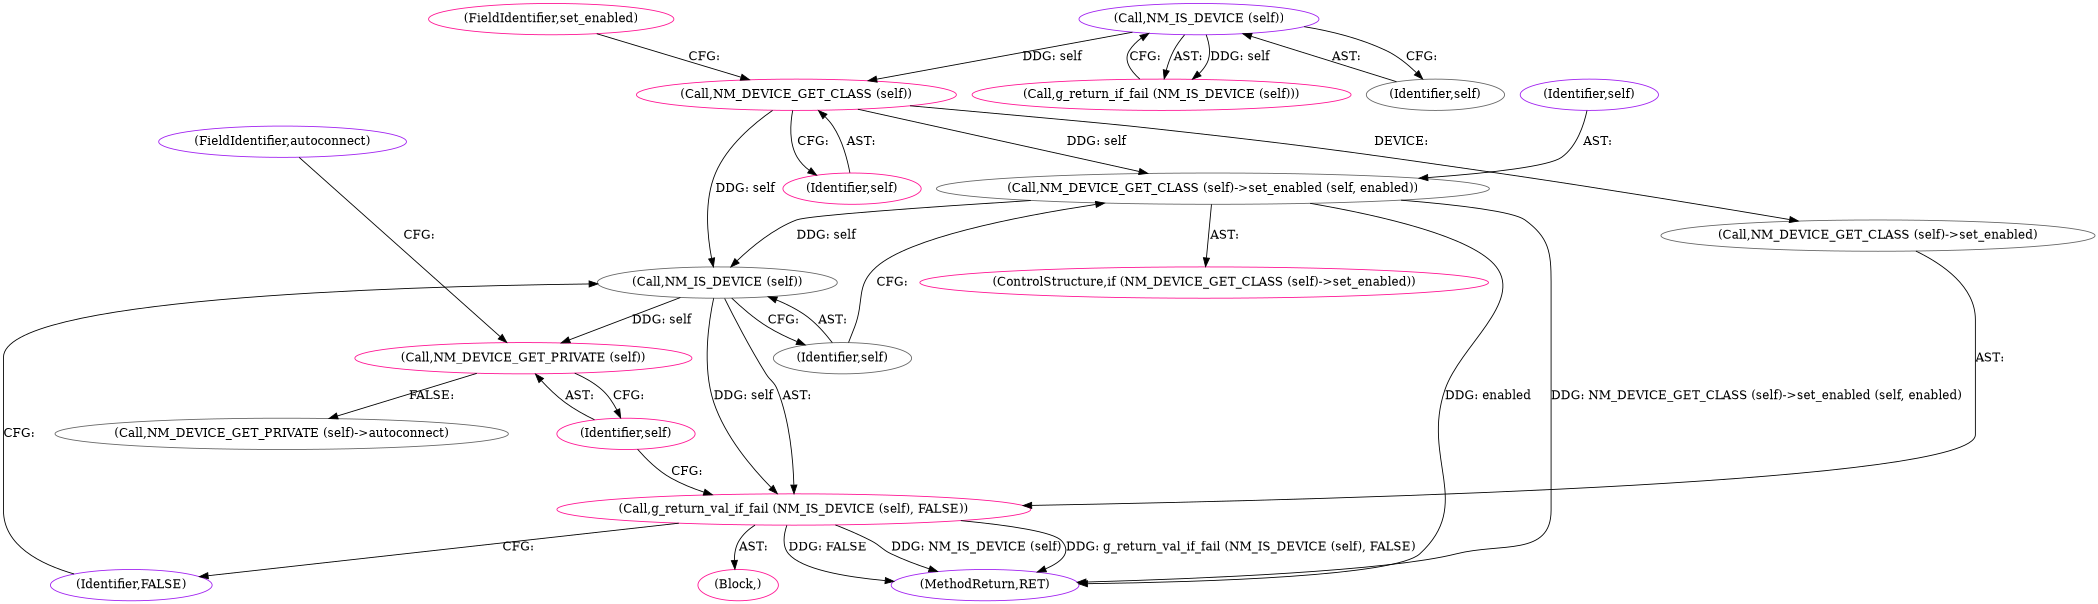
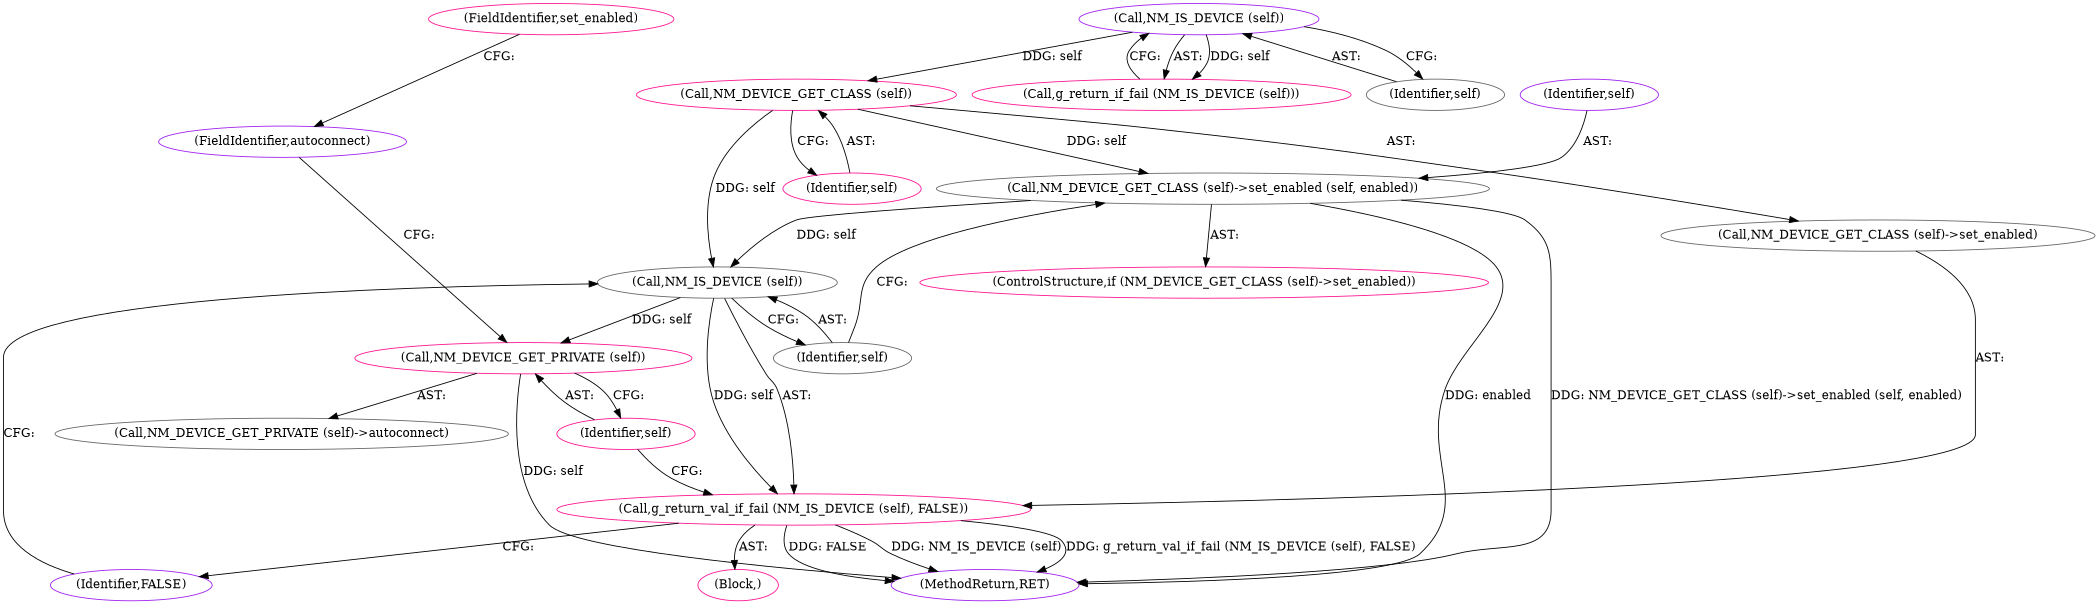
edge "(FieldIdentifier,set_enabled)" -> "(Call,NM_DEVICE_GET_CLASS (self))": now "(FieldIdentifier,set_enabled)" -> "(FieldIdentifier,autoconnect)"
edge "(Call,NM_DEVICE_GET_CLASS (self))" -> "(Call,NM_DEVICE_GET_CLASS (self)->set_enabled)": label "DEVICE: " -> "AST: "
edge "(Call,NM_DEVICE_GET_PRIVATE (self))" -> "(Call,NM_DEVICE_GET_PRIVATE (self)->autoconnect)": label "FALSE: " -> "AST: "
edge "(Call,NM_DEVICE_GET_PRIVATE (self))" -> "(MethodReturn,RET)": added, label "DDG: self"
